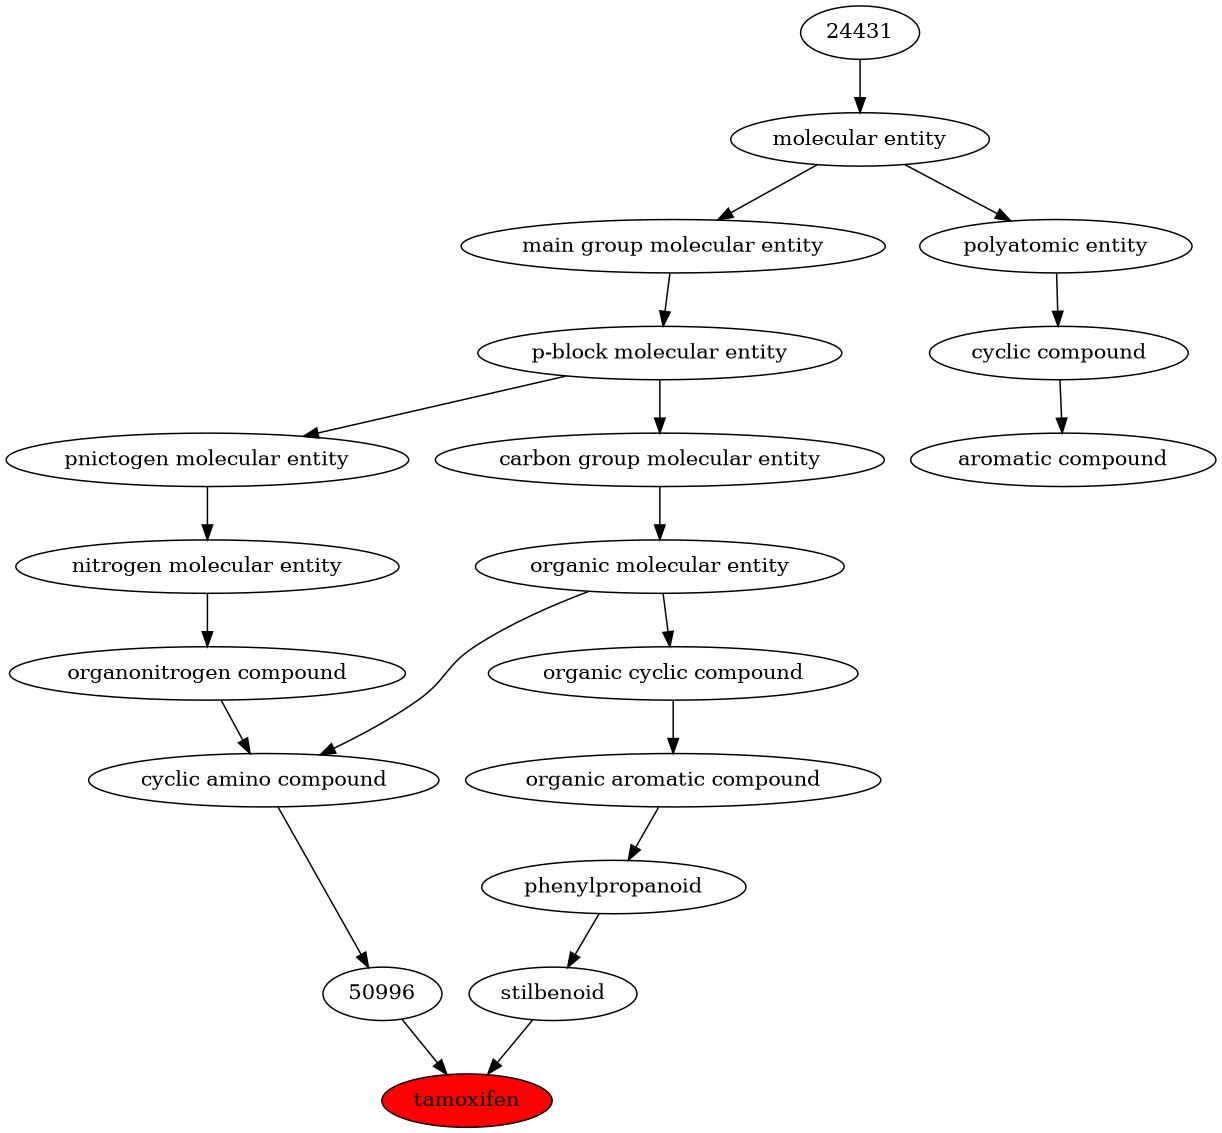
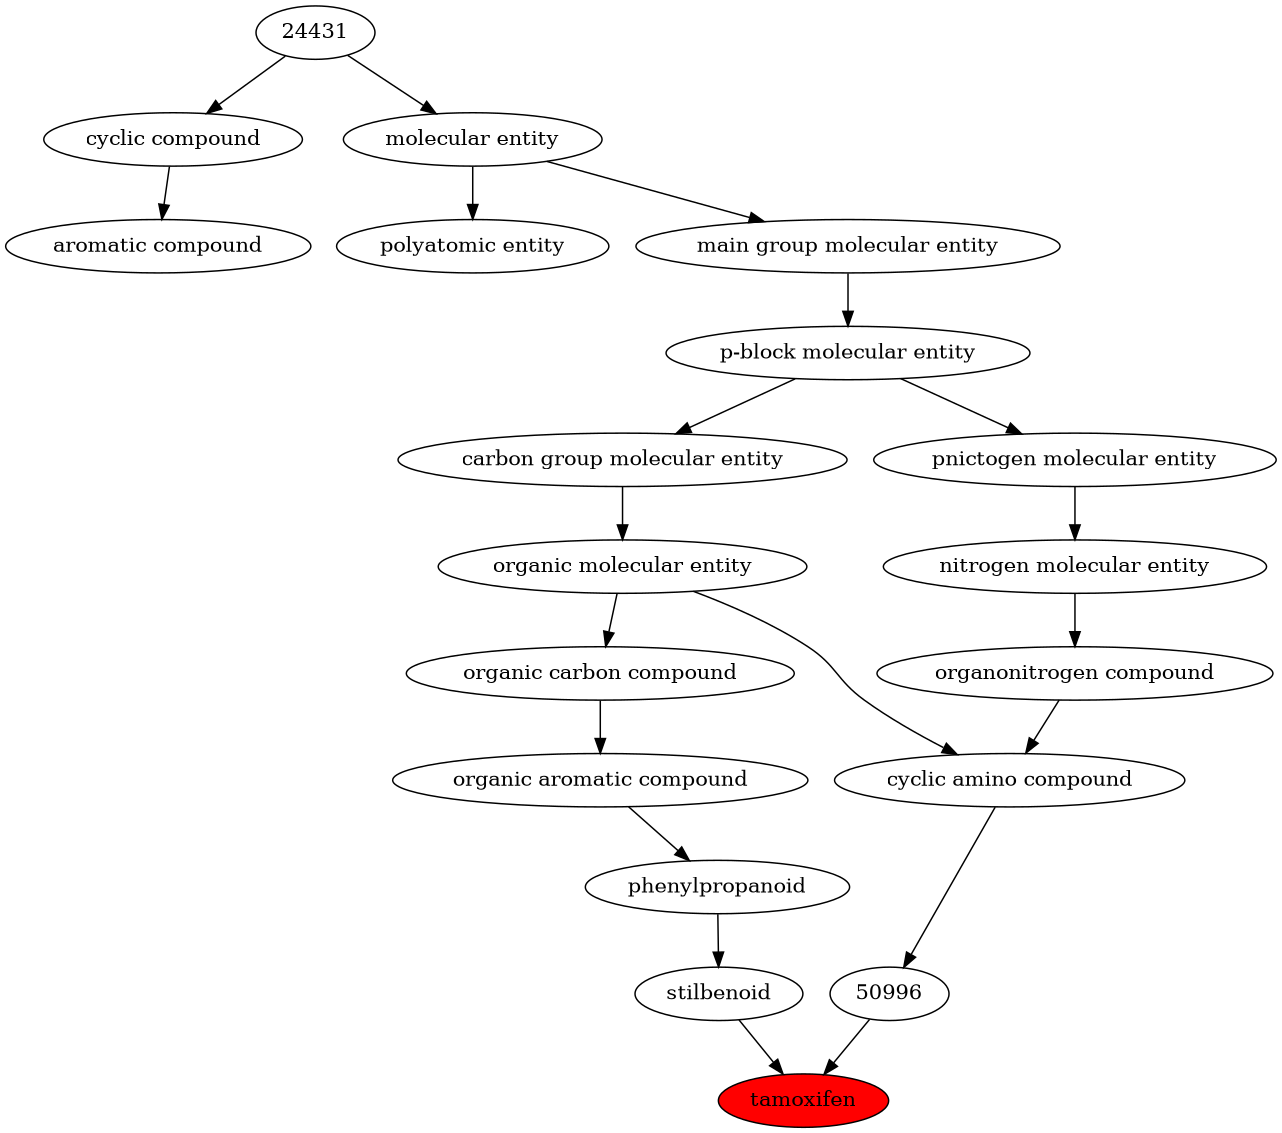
edge "polyatomic entity" -> "cyclic compound": now "24431" -> "cyclic compound"
node "organic cyclic compound": label "organic cyclic compound" -> "organic carbon compound"
